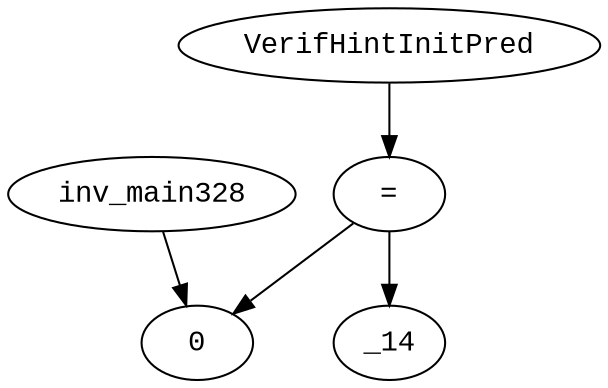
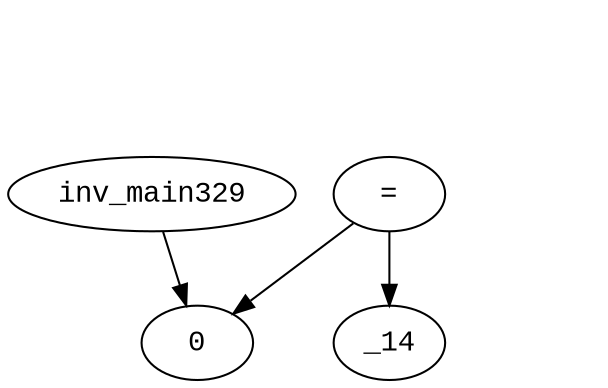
node "VerifHintInitPred": removed
node "inv_main328": label "inv_main328" -> "inv_main329"
